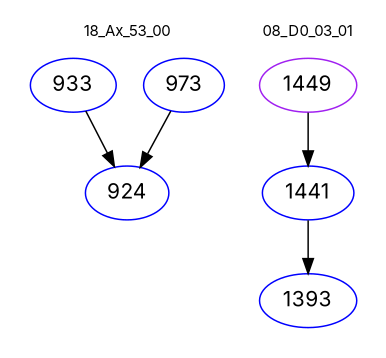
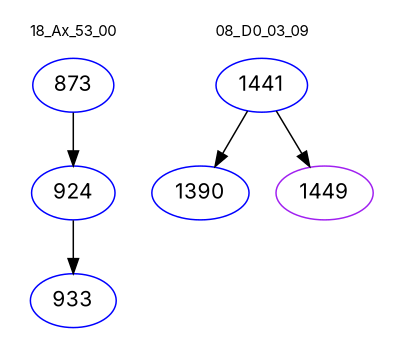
cluster "08_D0_03_01": label "08_D0_03_01" -> "08_D0_03_09"
node "973": label "973" -> "873"
edge "933" -> "924": reversed
edge "1449" -> "1441": reversed
node "1393": label "1393" -> "1390"
